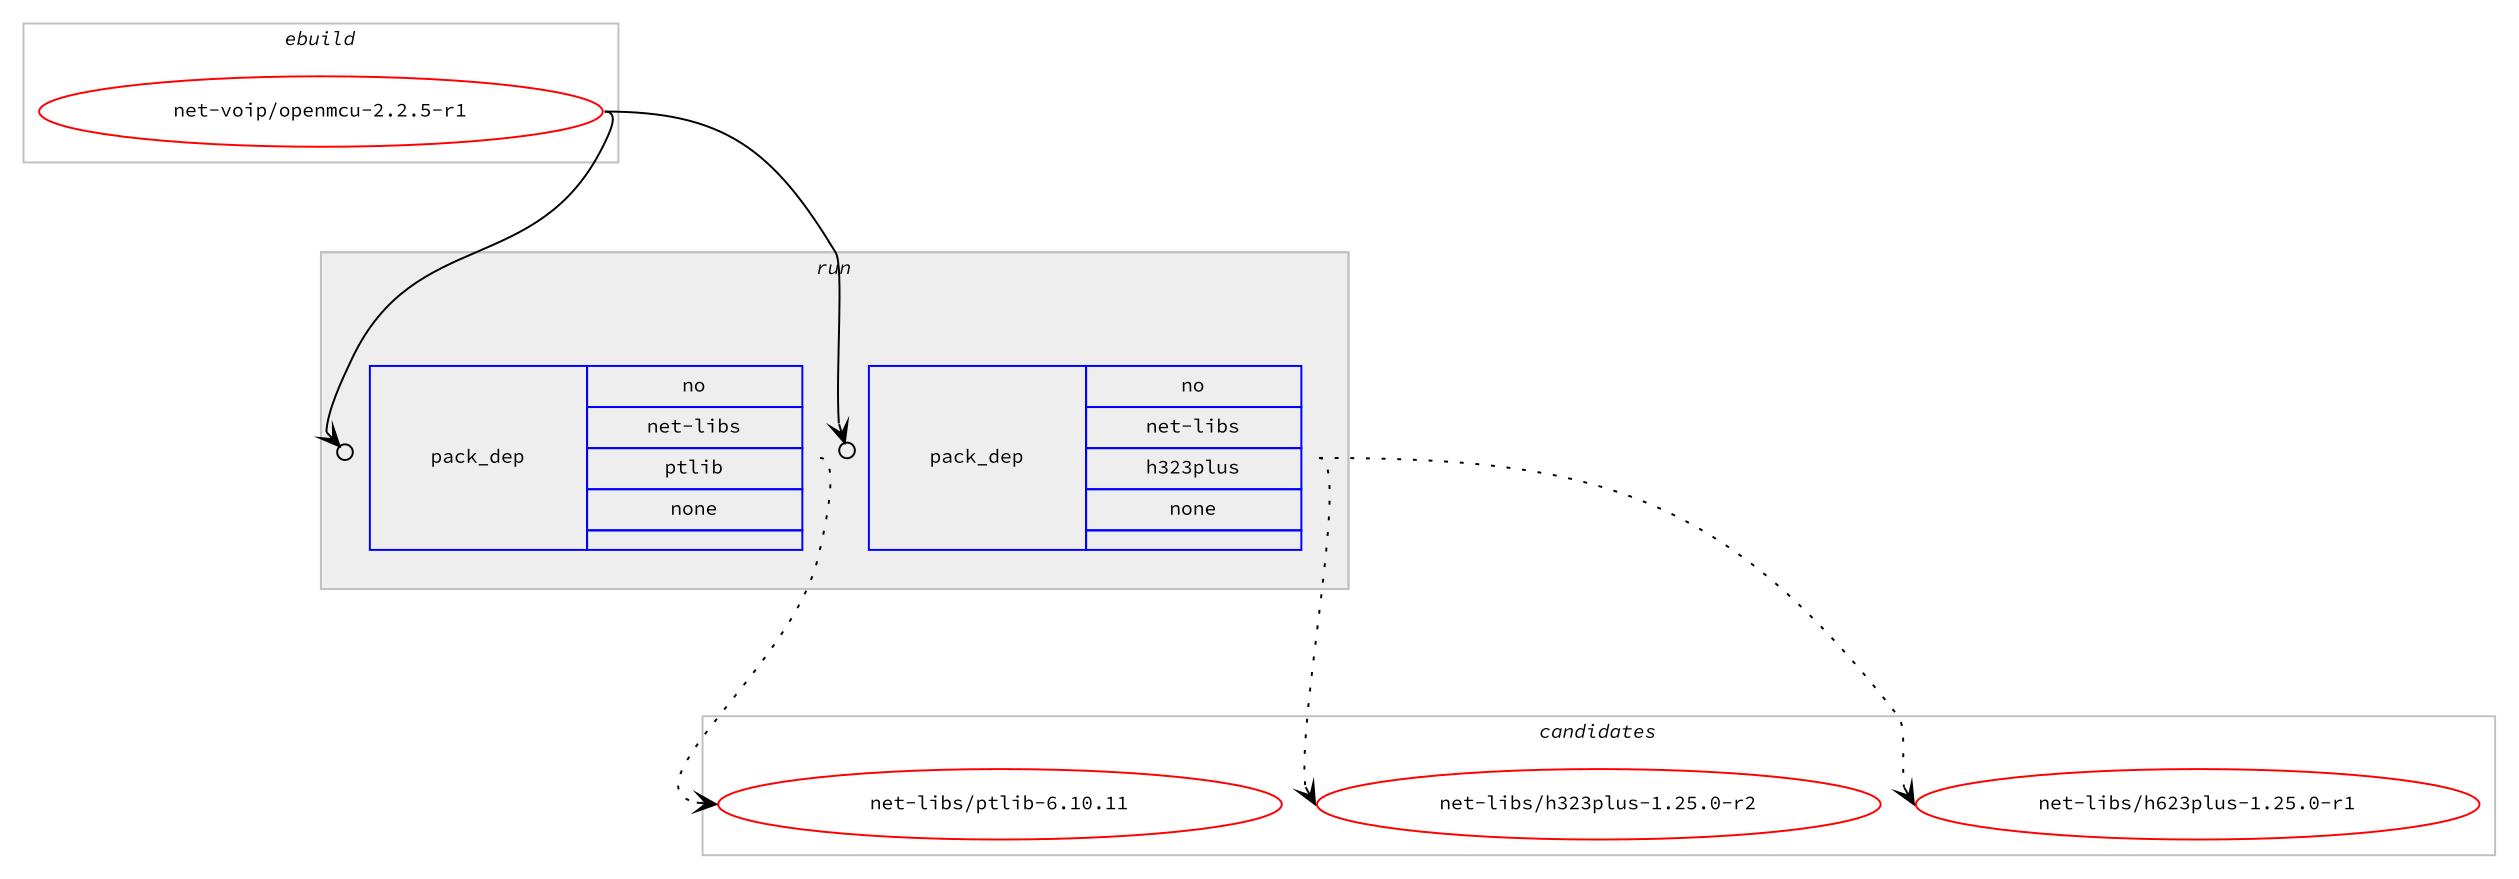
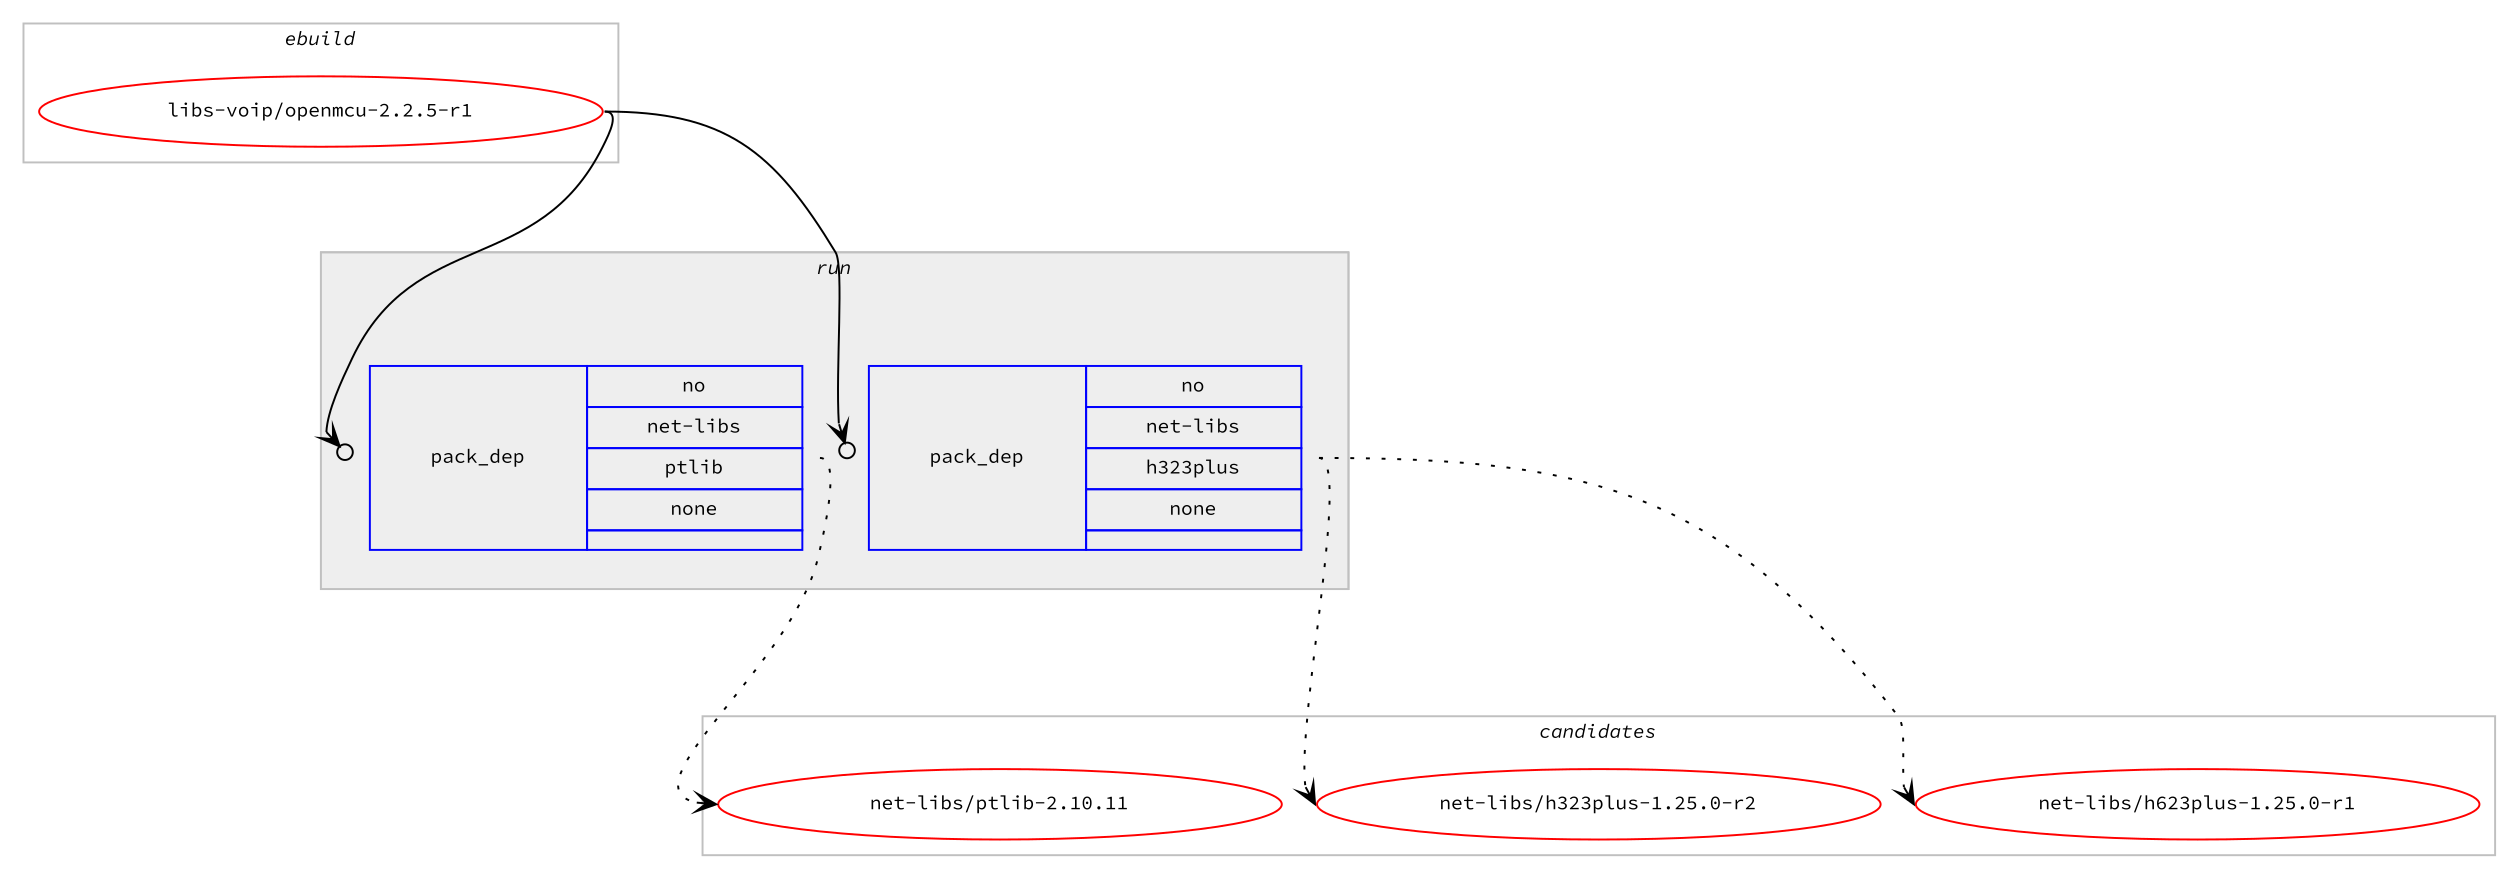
node "net-voip/openmcu-2.2.5-r1": label "net-voip/openmcu-2.2.5-r1" -> "libs-voip/openmcu-2.2.5-r1"
node "net-libs/ptlib-6.10.11": label "net-libs/ptlib-6.10.11" -> "net-libs/ptlib-2.10.11"
